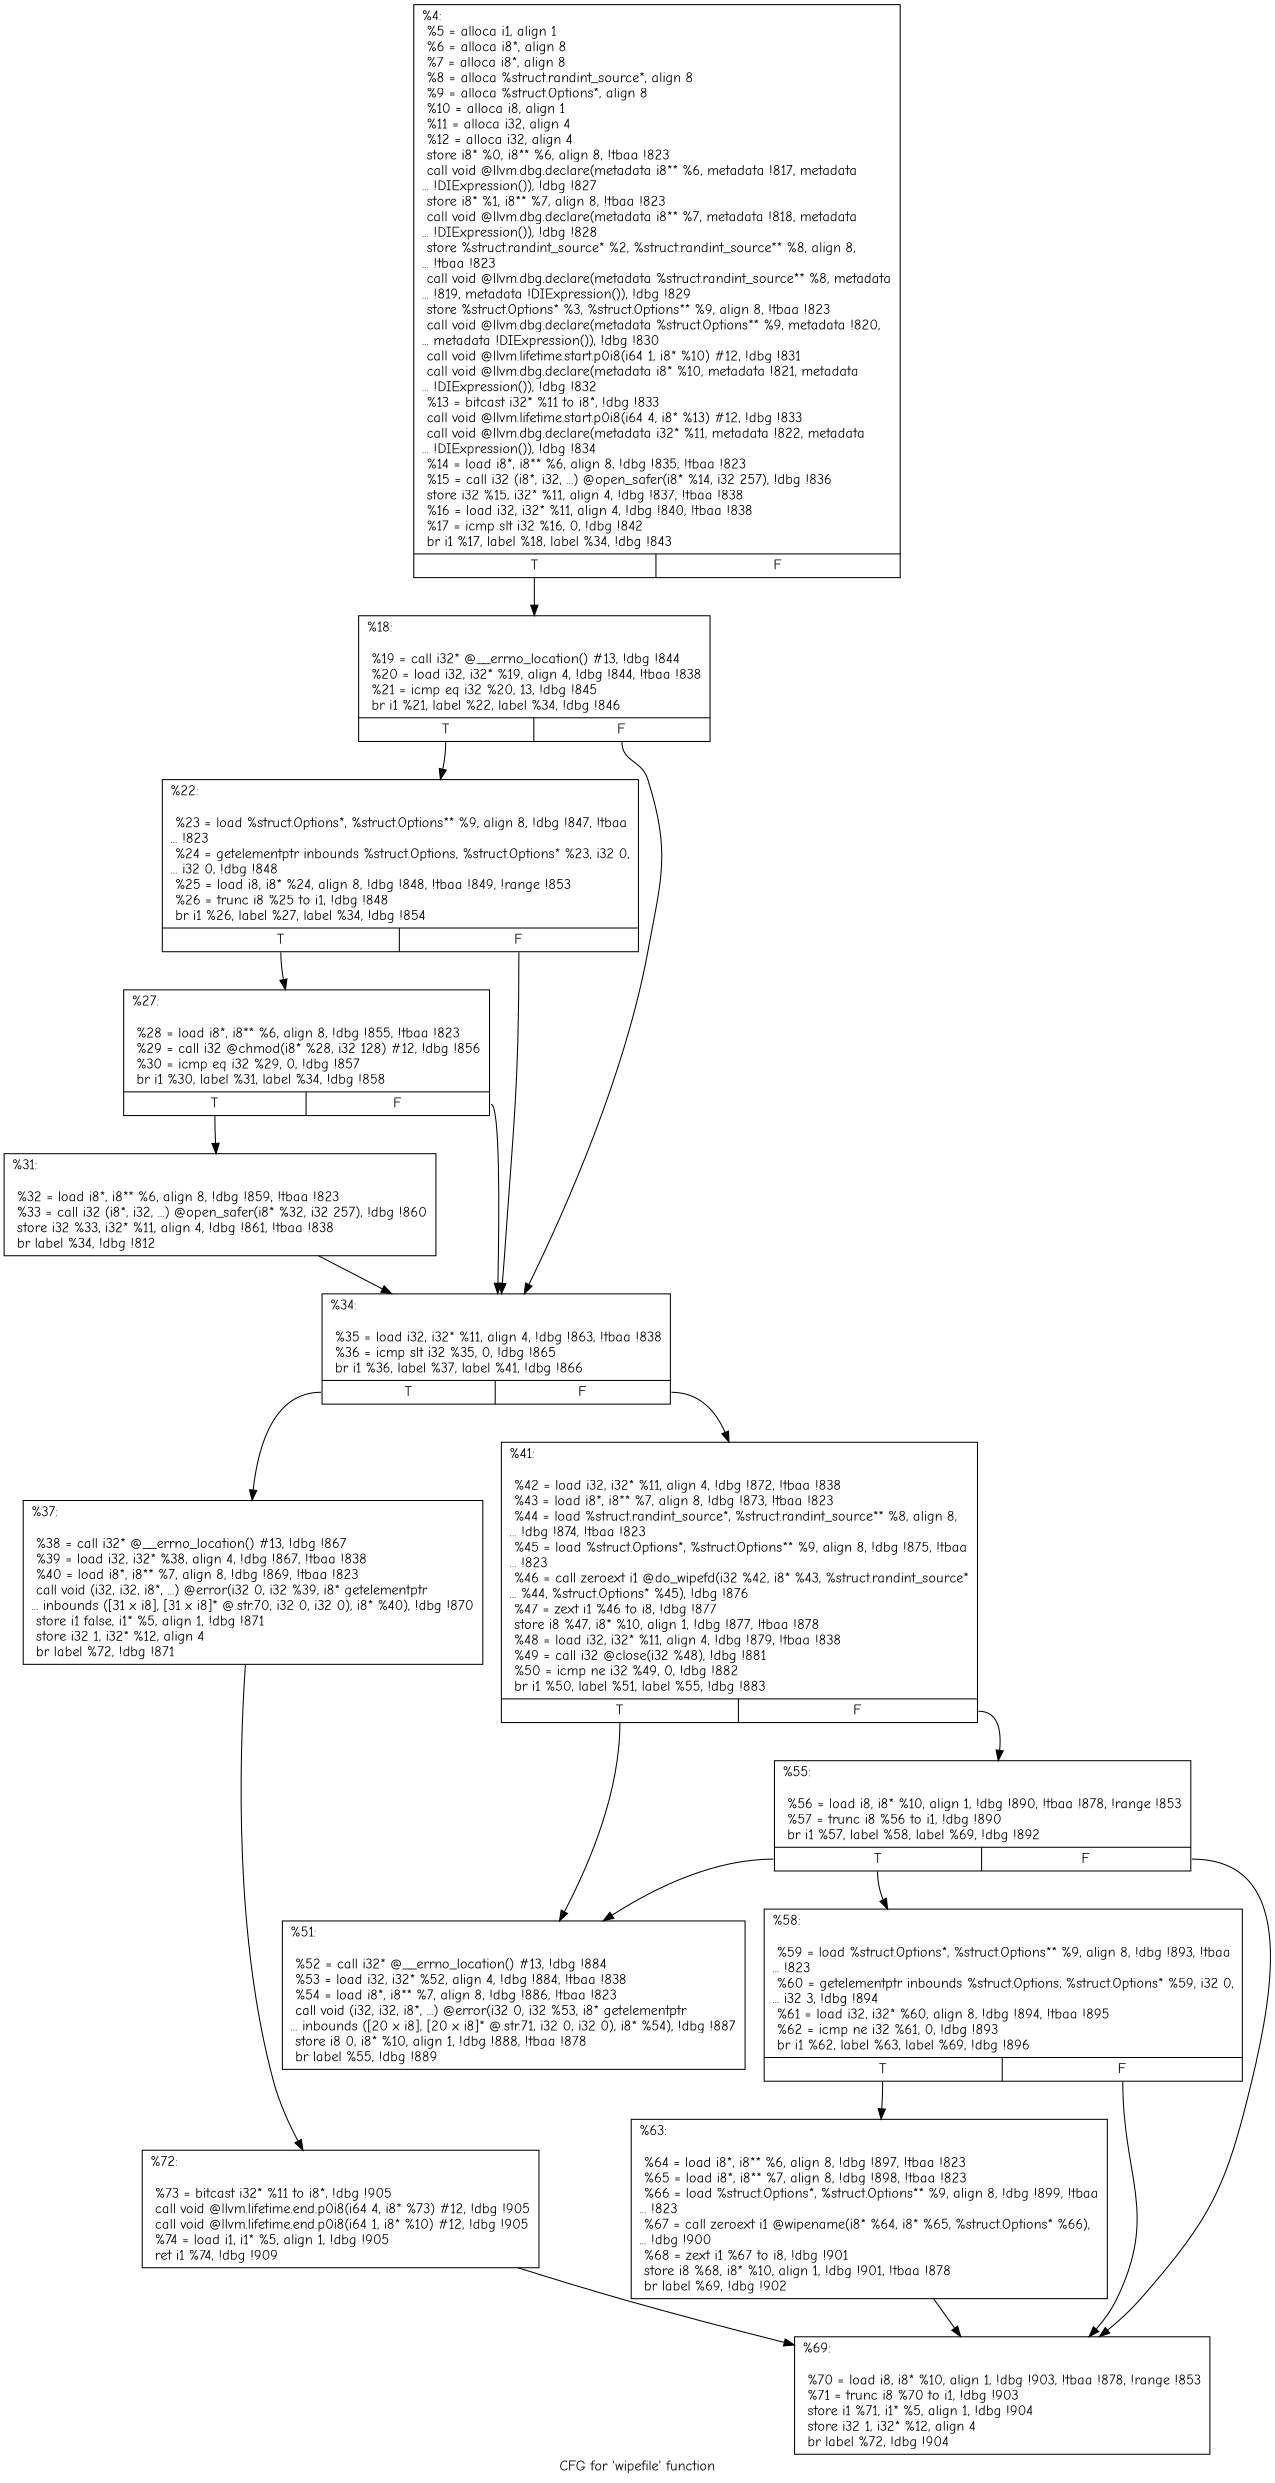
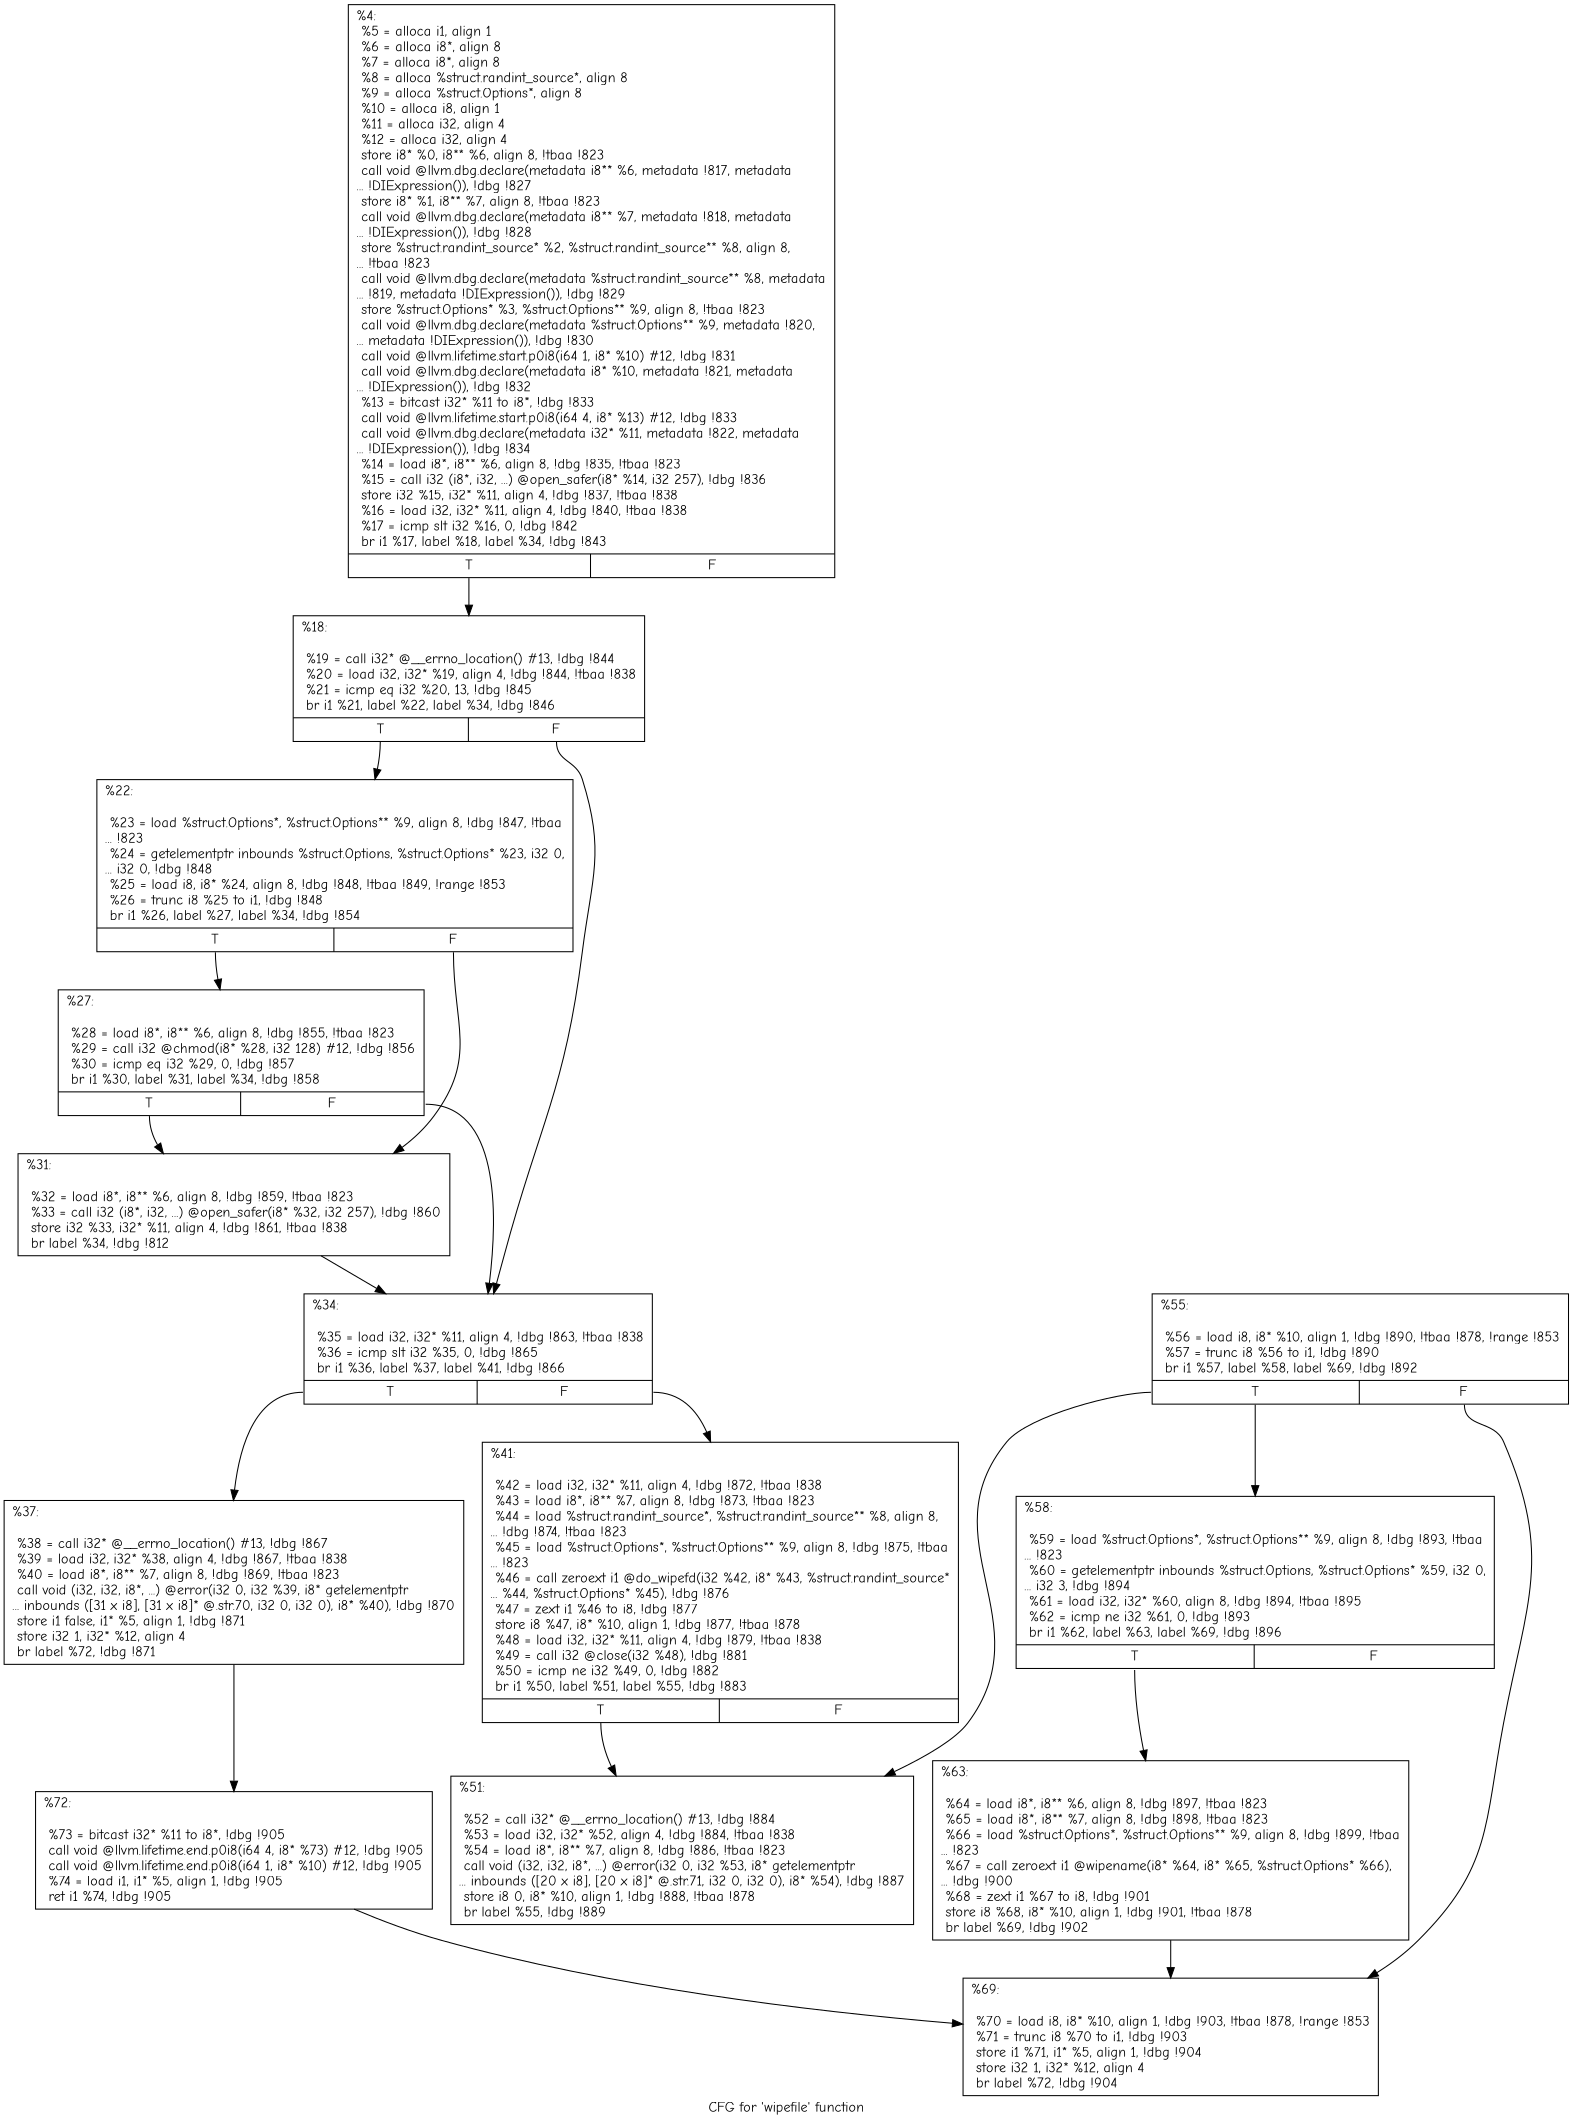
edge "%22:" -> "%34:": now "%22:" -> "%31:"
edge "%41:" -> "%55:": removed
edge "%58:" -> "%69:": removed
node "%72:": text "ret i1 %74, !dbg !909" -> "ret i1 %74, !dbg !905"
